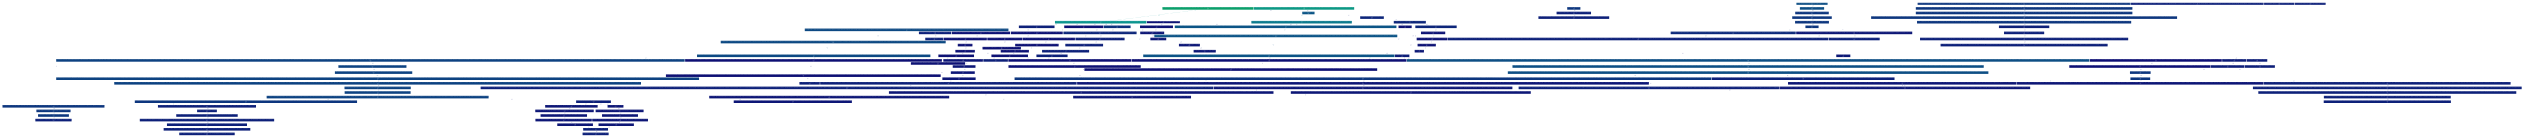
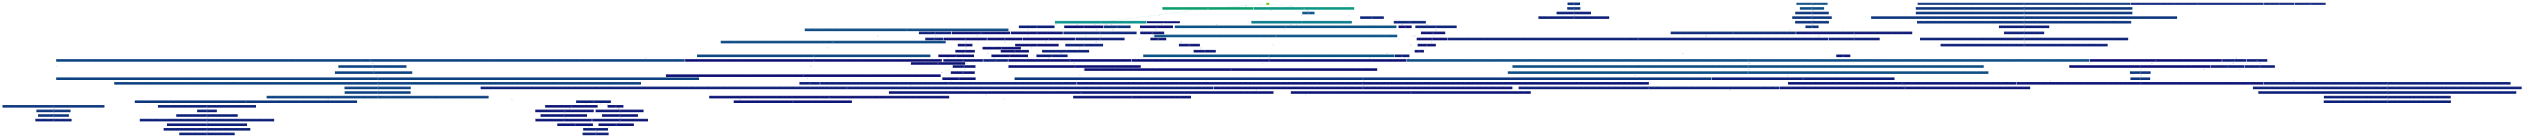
node "main 62.39% (0.00%)": added
node "std::__basic_future<void>::wait() const 9.09% (0.00%) 5011×": added
